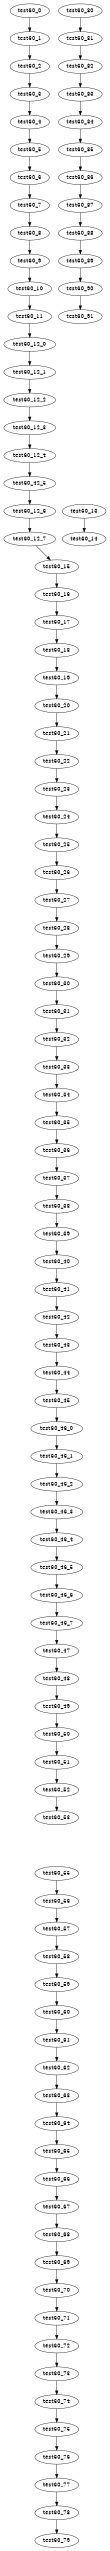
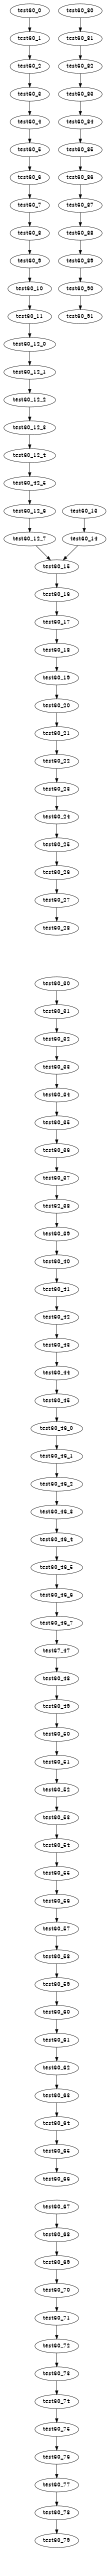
edge "test60_14" -> "test60_15": added
node "test60_29": removed
node "test60_38": label "test60_38" -> "test62_38"
node "test60_47": label "test60_47" -> "test67_47"
node "test60_54": added
edge "test60_66" -> "test60_67": removed
